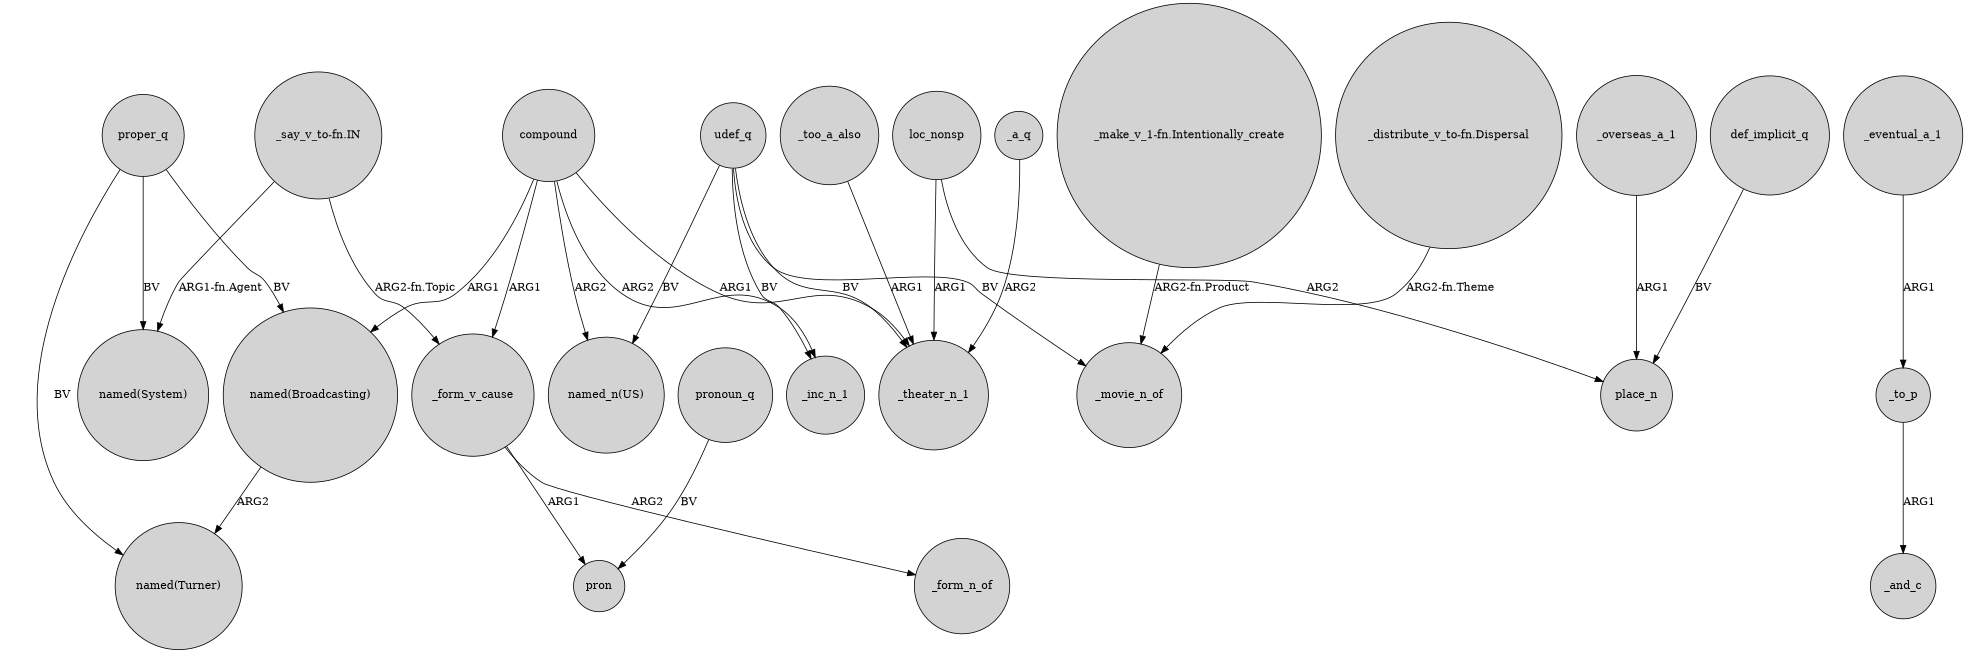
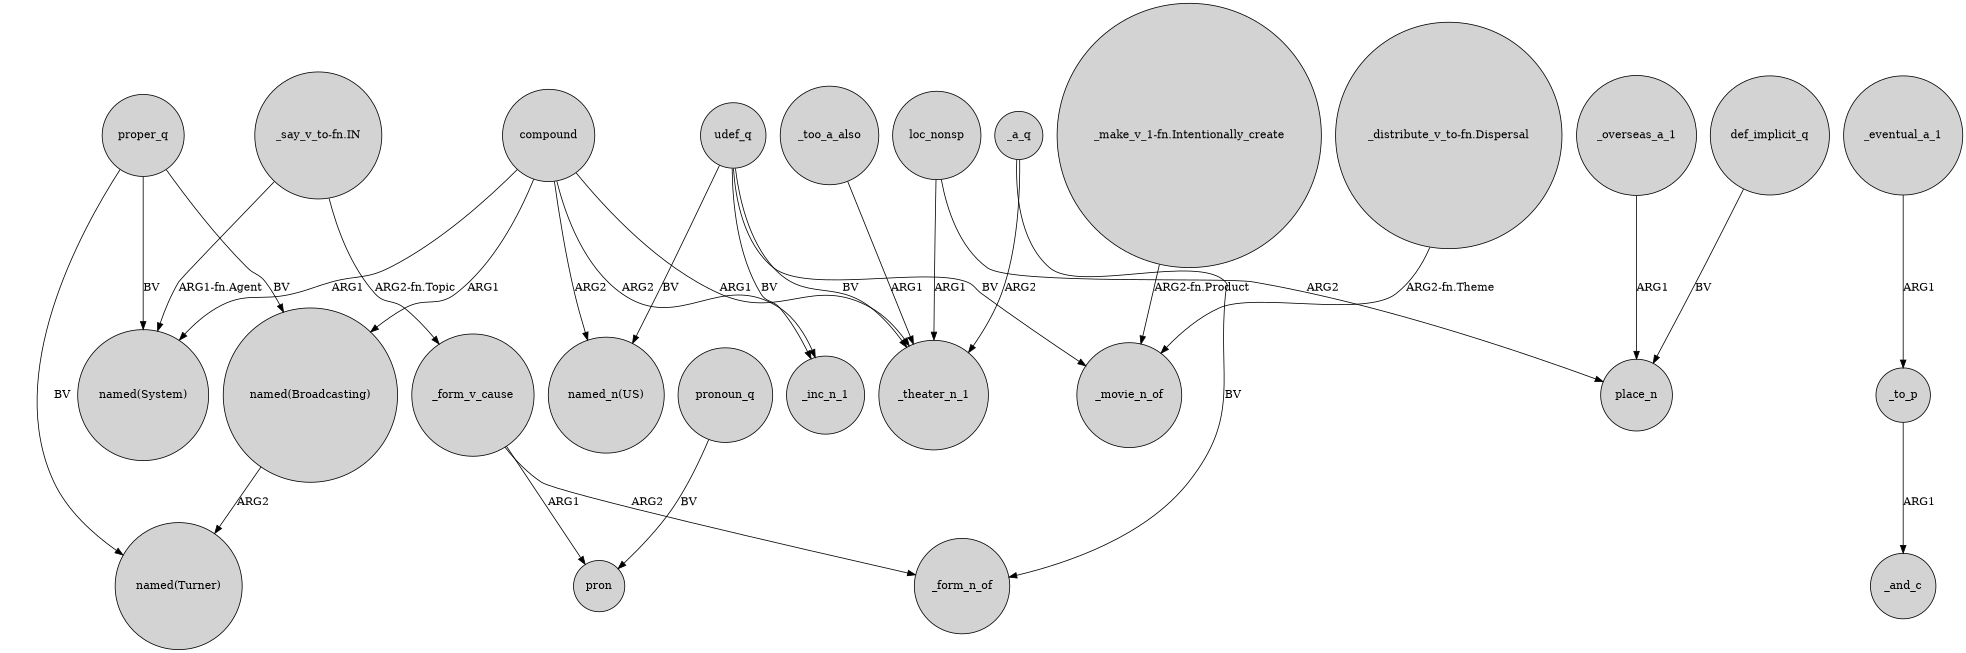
edge "compound" -> "_form_v_cause": now "compound" -> "named(System)"
edge "_a_q" -> "_form_n_of": added, label "BV"
